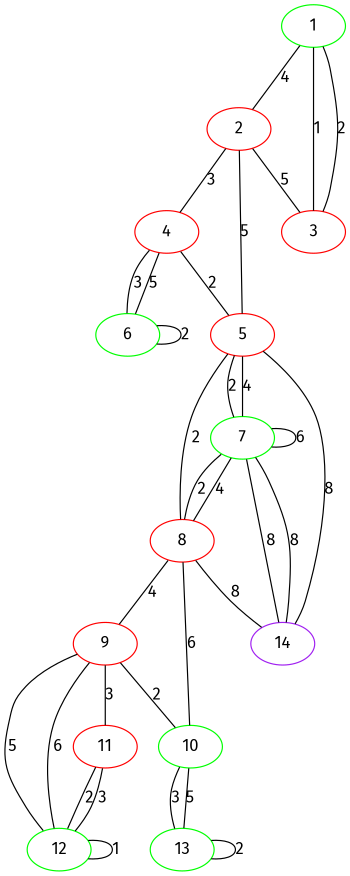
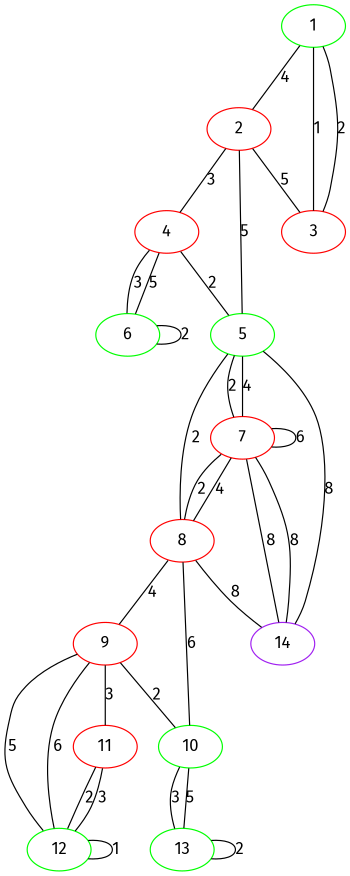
node "5": color red -> green
node "7": color green -> red
